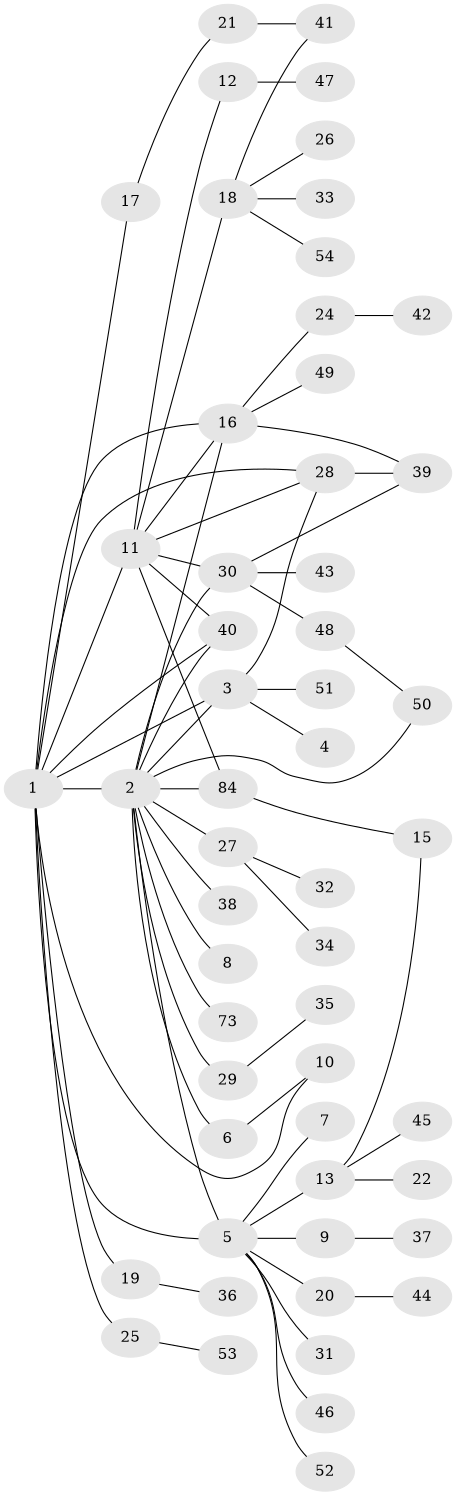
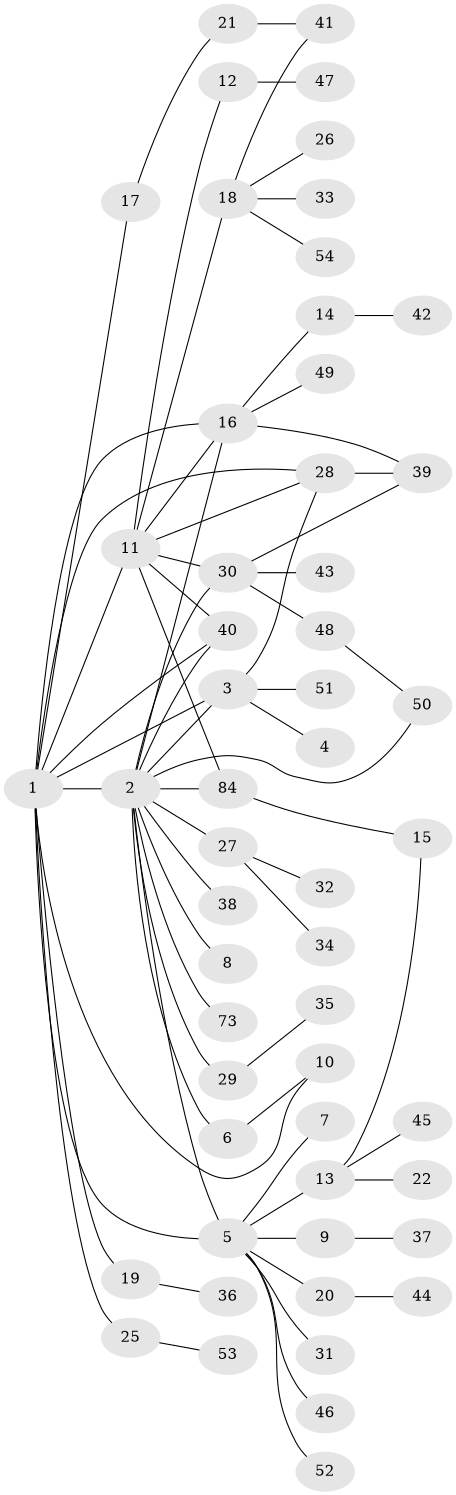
node "24": label "24" -> "14"
